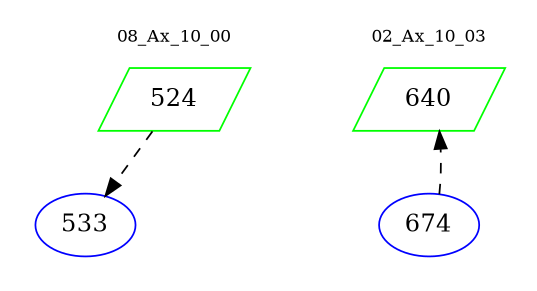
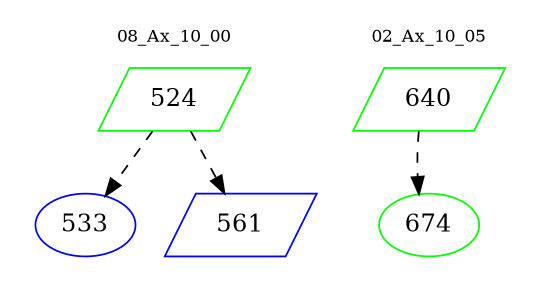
cluster "02_Ax_10_03": label "02_Ax_10_03" -> "02_Ax_10_05"
edge "674" -> "640": reversed
node "561": added
node "674": color blue -> green
